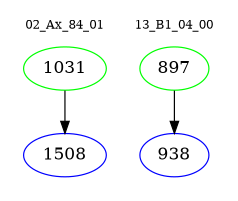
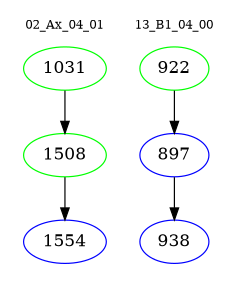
cluster "02_Ax_84_01": label "02_Ax_84_01" -> "02_Ax_04_01"
node "922": added
node "897": color green -> blue
node "1508": color blue -> green
node "1554": added
